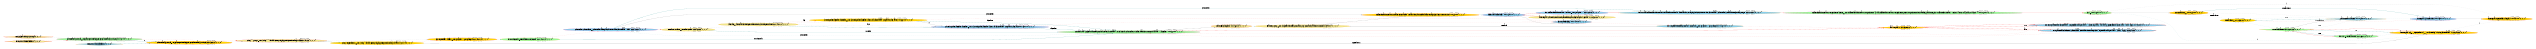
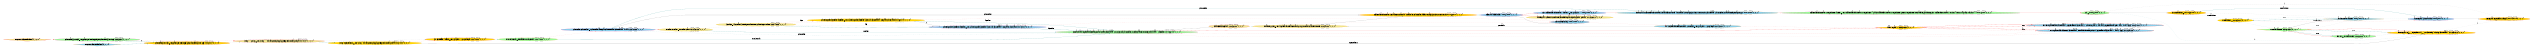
node "testSinglePartitionGroupMerge['0', '0', '1']": removed
